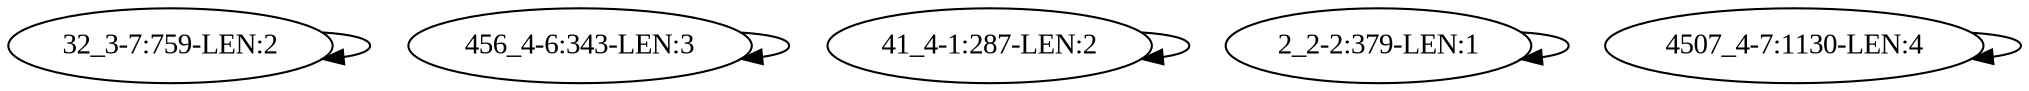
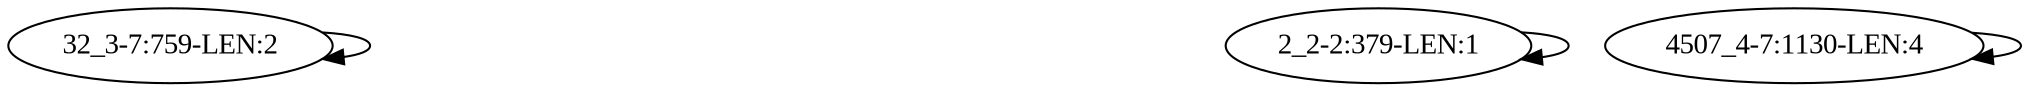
node "456_4-6:343-LEN:3": removed
node "41_4-1:287-LEN:2": removed
